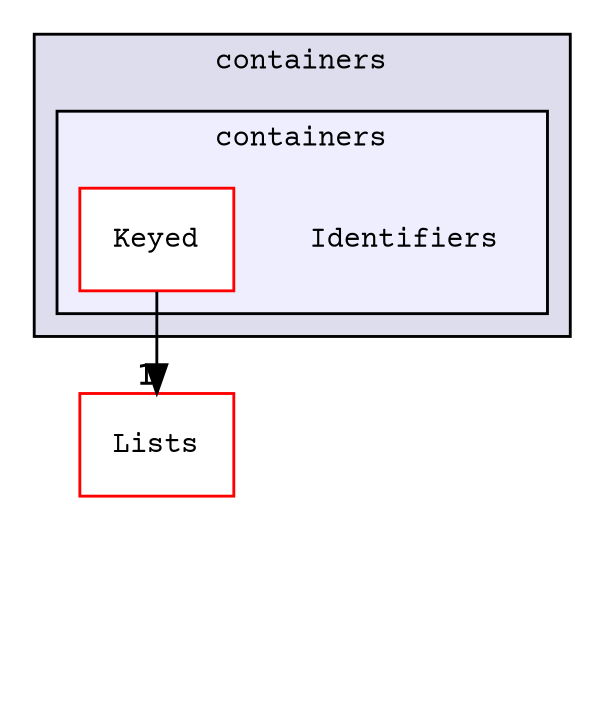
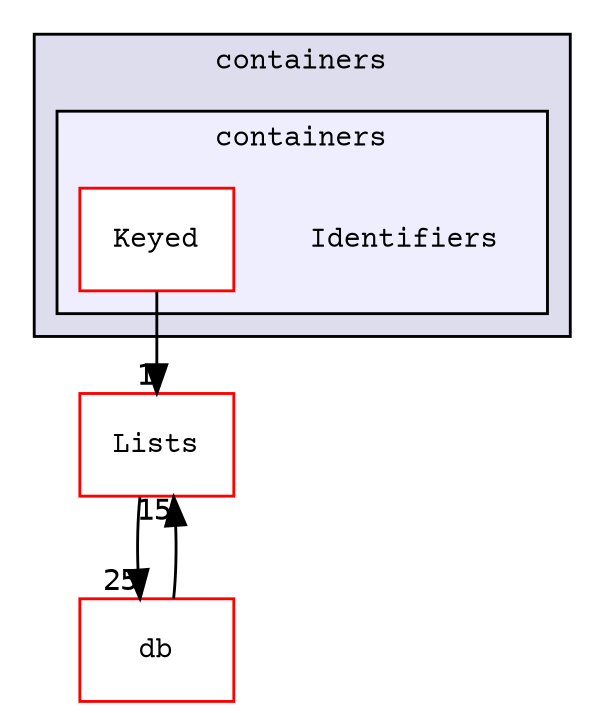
node "db": added
